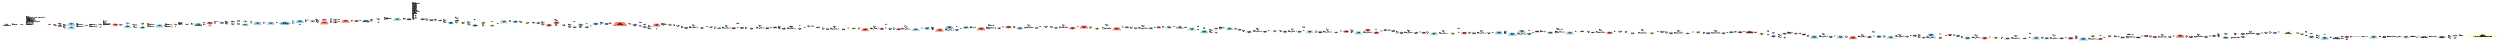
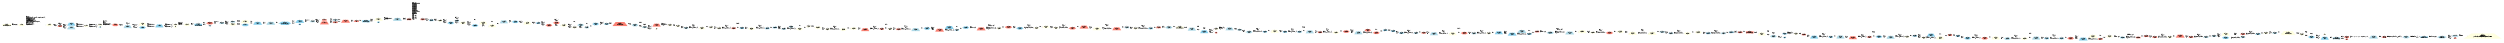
edge "2836 @ N73 mp_add" -> "2840 @ N71 mp_add": removed, label "Line 65: [carry != 0U]"
